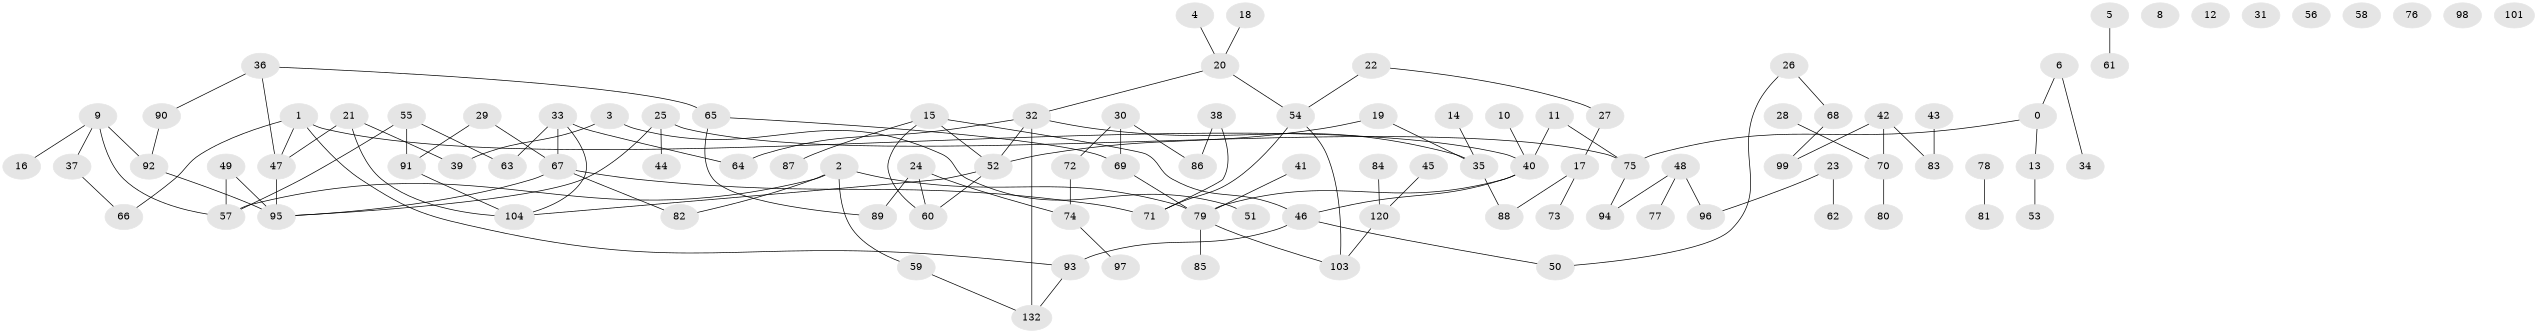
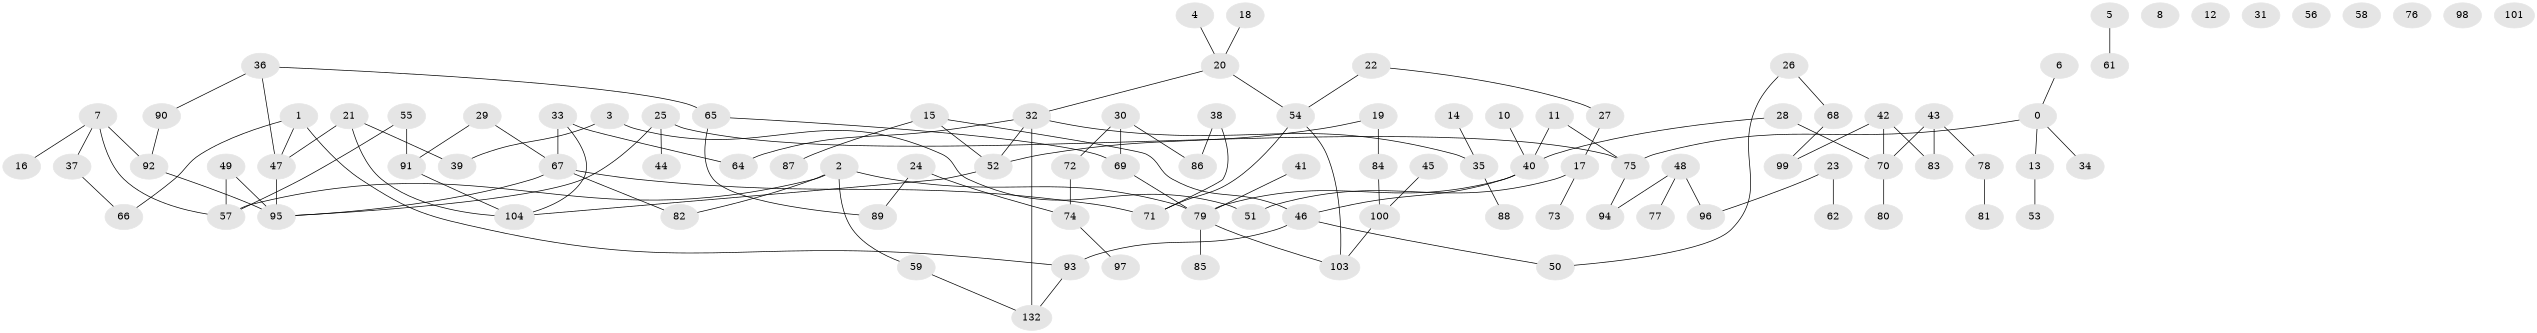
node "9": label "9" -> "7"
edge "6" -- "34": now "0" -- "34"
edge "43" -- "70": added
edge "1" -- "40": now "28" -- "40"
edge "19" -- "35": now "19" -- "84"
edge "43" -- "78": added
node "63": removed
edge "17" -- "88": now "17" -- "51"
node "60": removed
node "120": label "120" -> "100"
